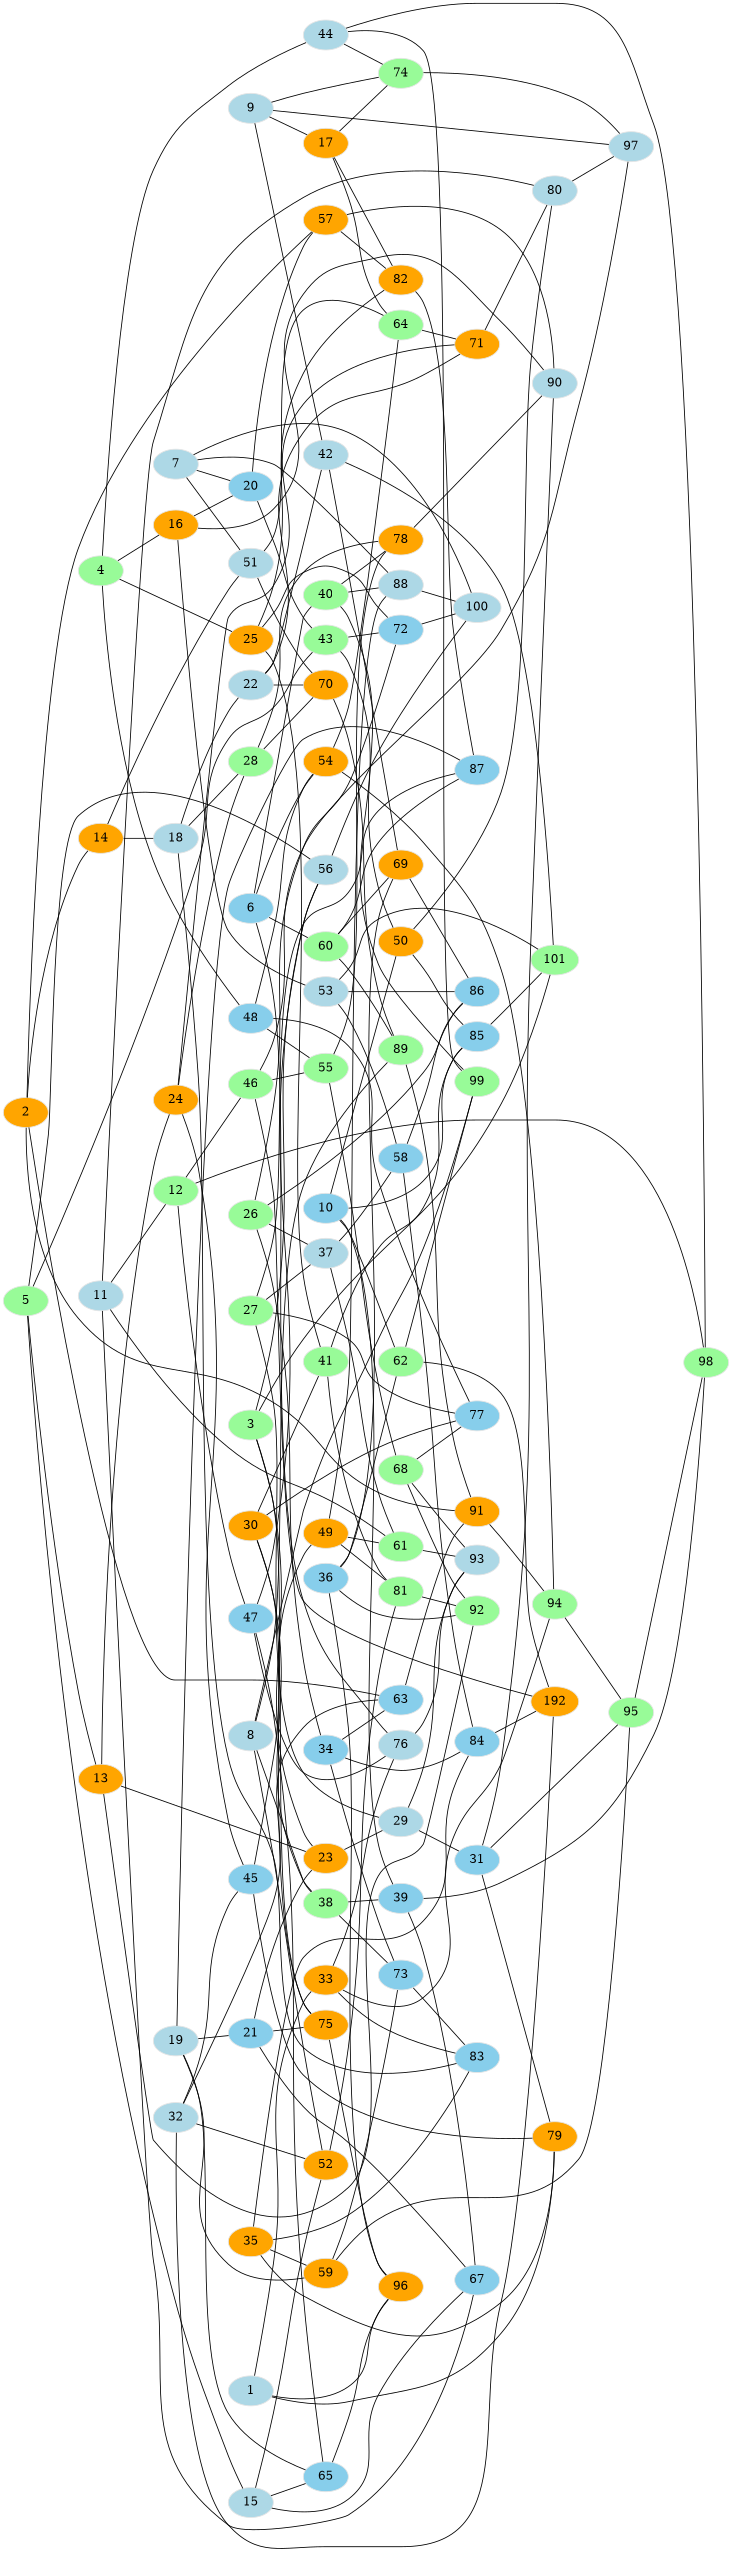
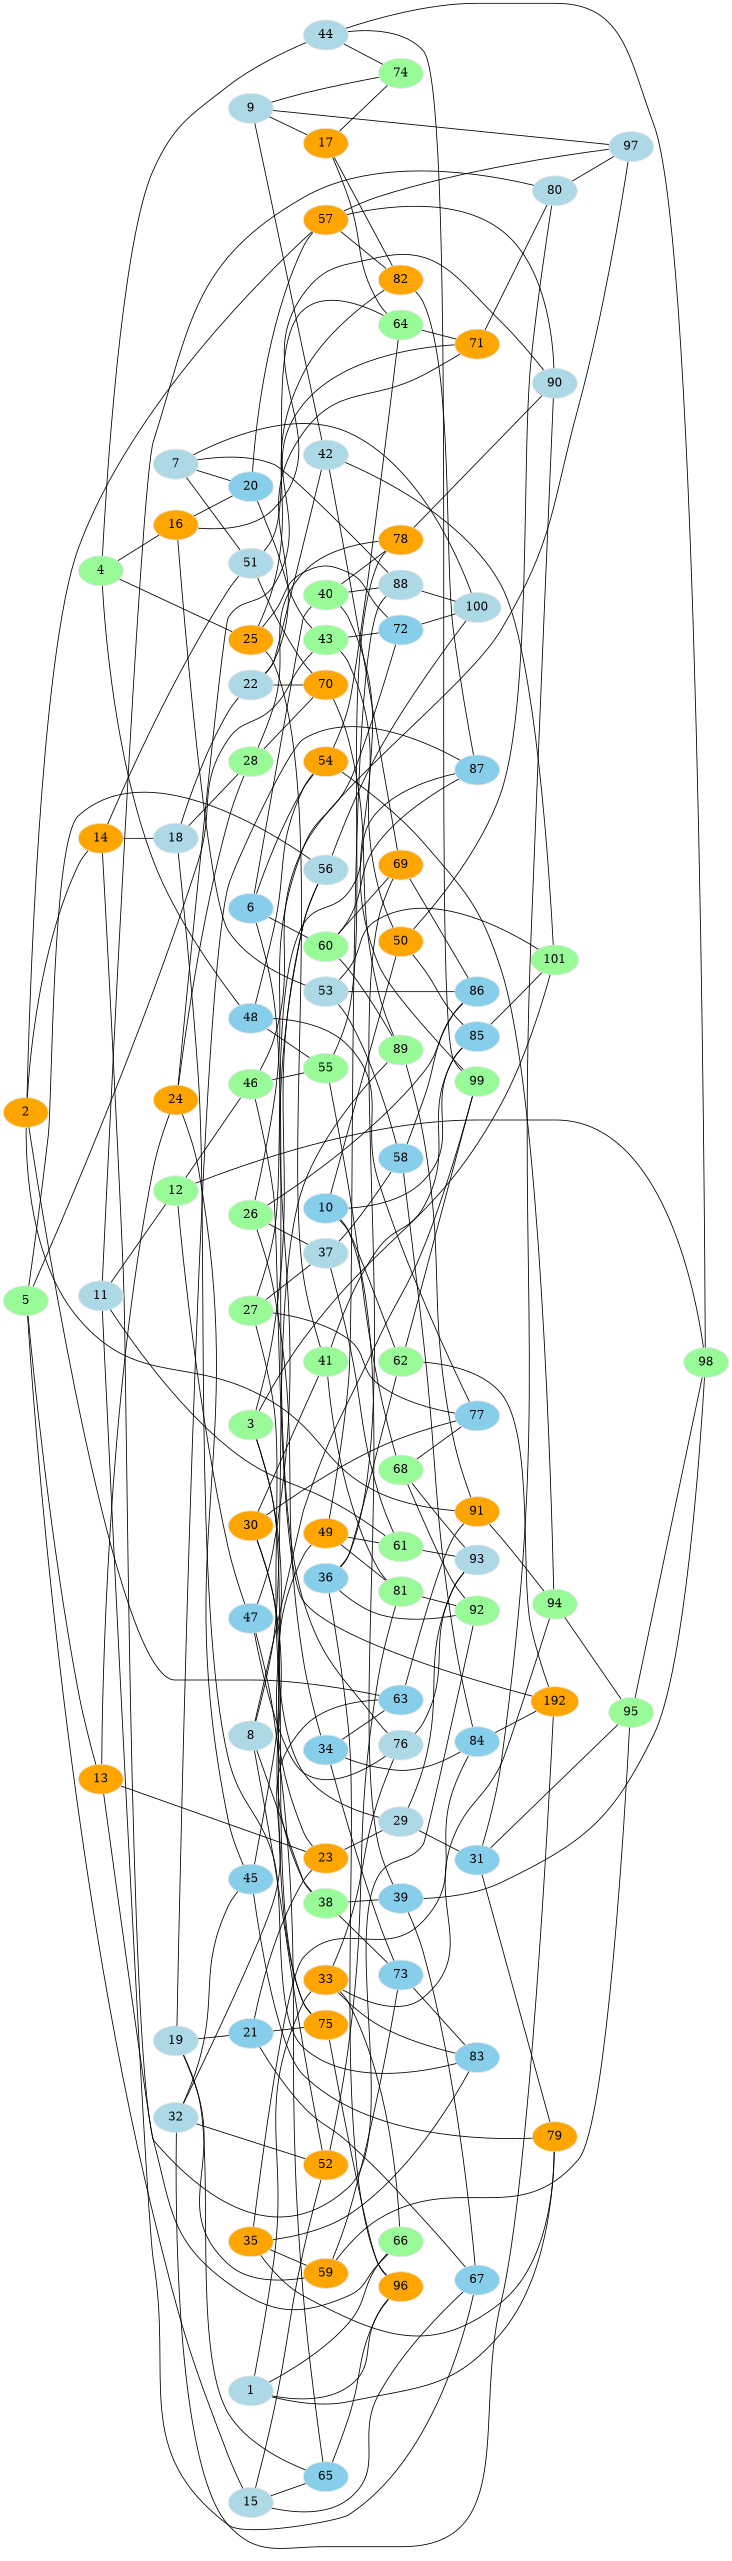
edge "74" -- "97": now "57" -- "97"
node "66": added
